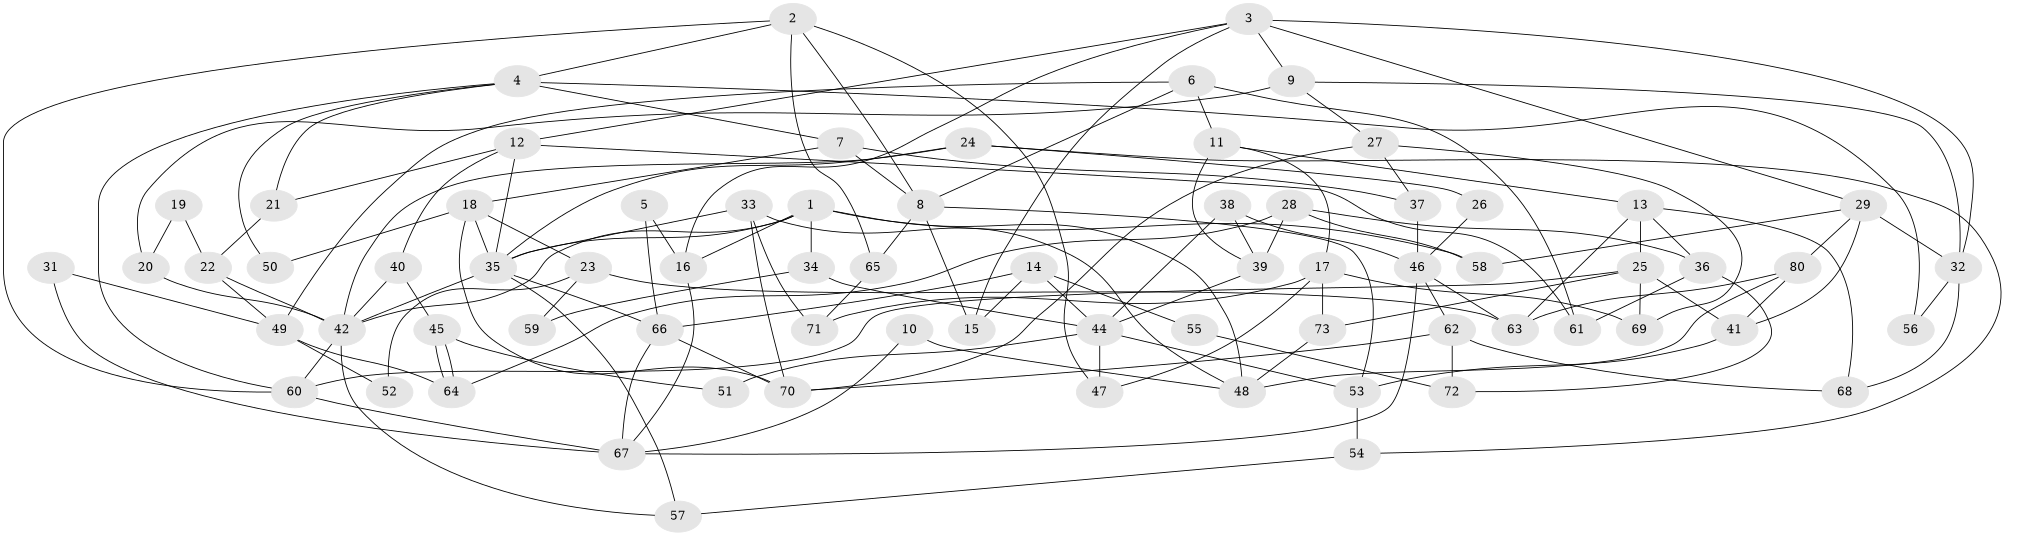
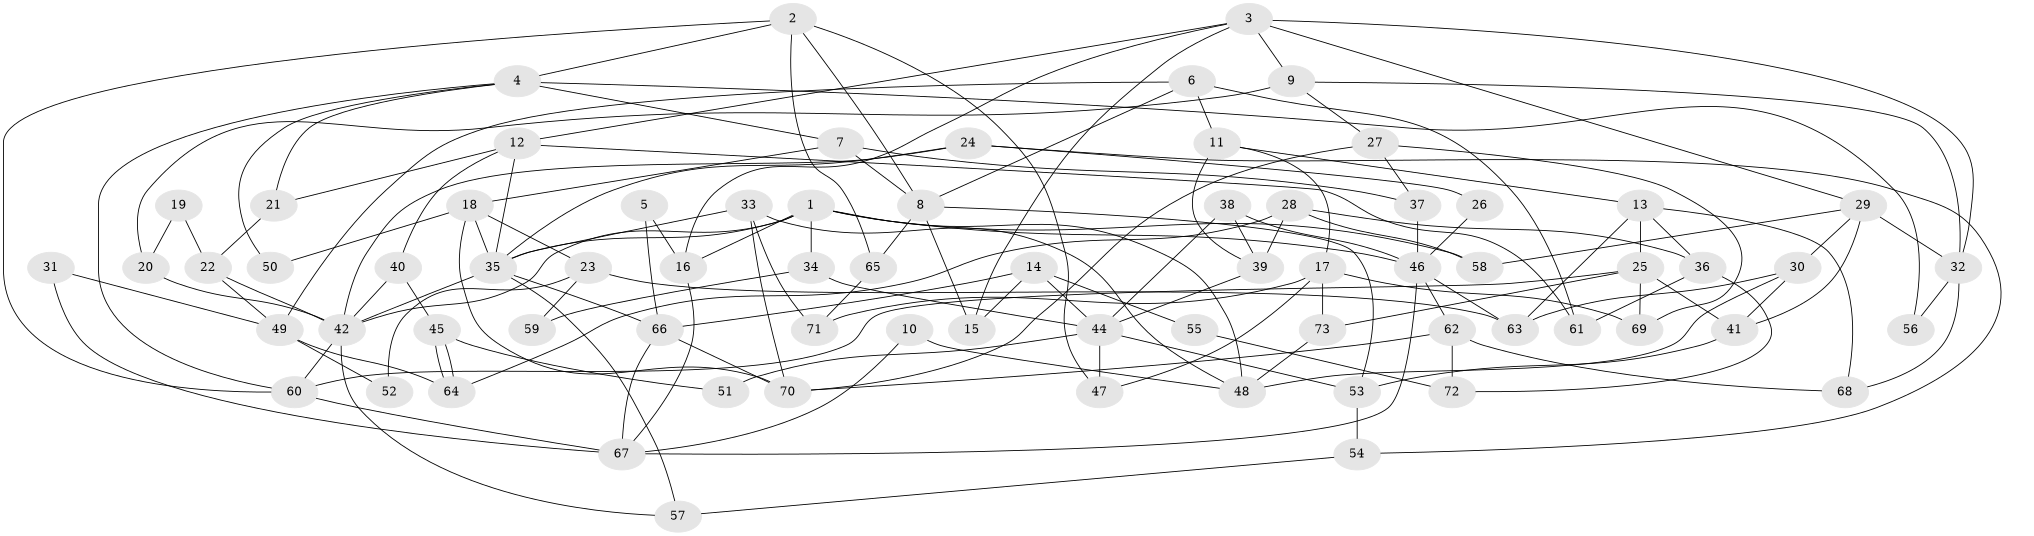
edge "1" -- "46": added
node "80": label "80" -> "30"
